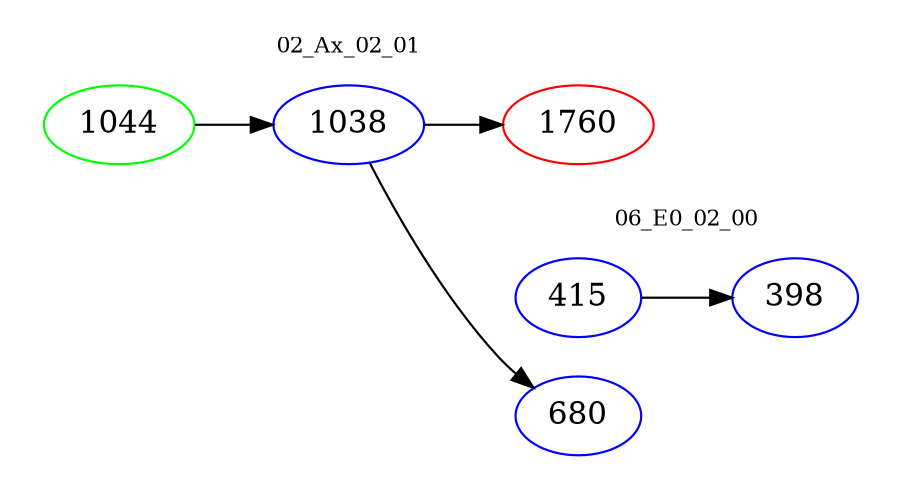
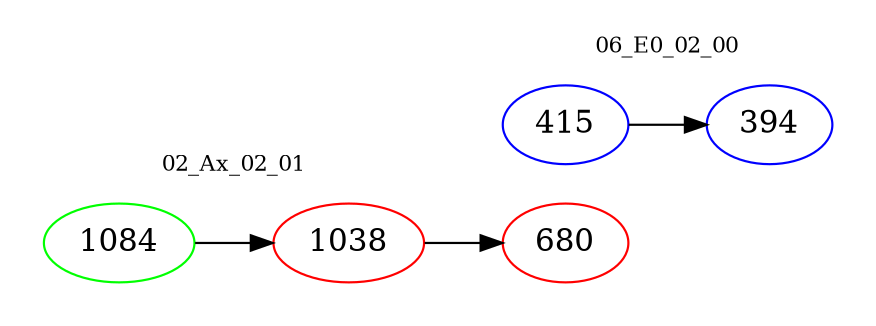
node "1044": label "1044" -> "1084"
node "1038": color blue -> red
node "1760": removed
node "398": label "398" -> "394"
node "680": color blue -> red
